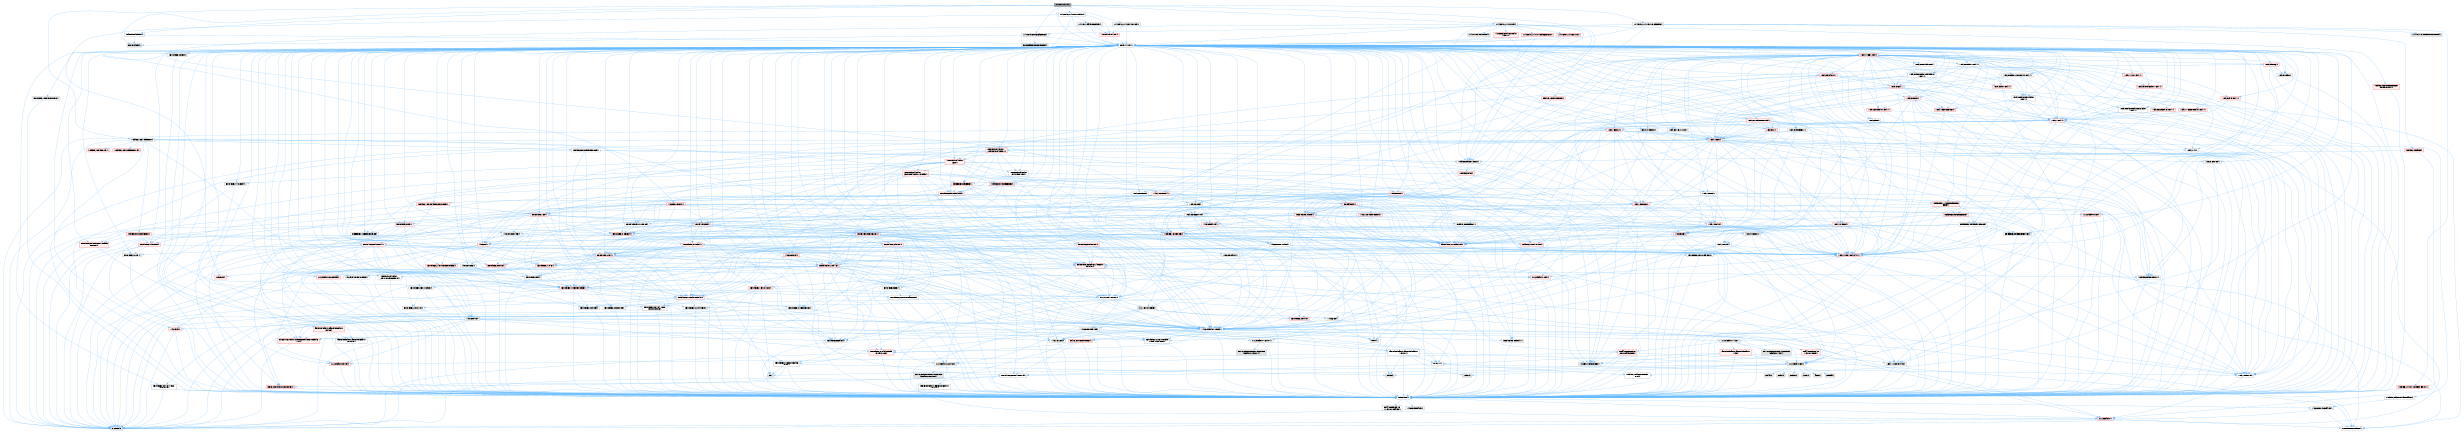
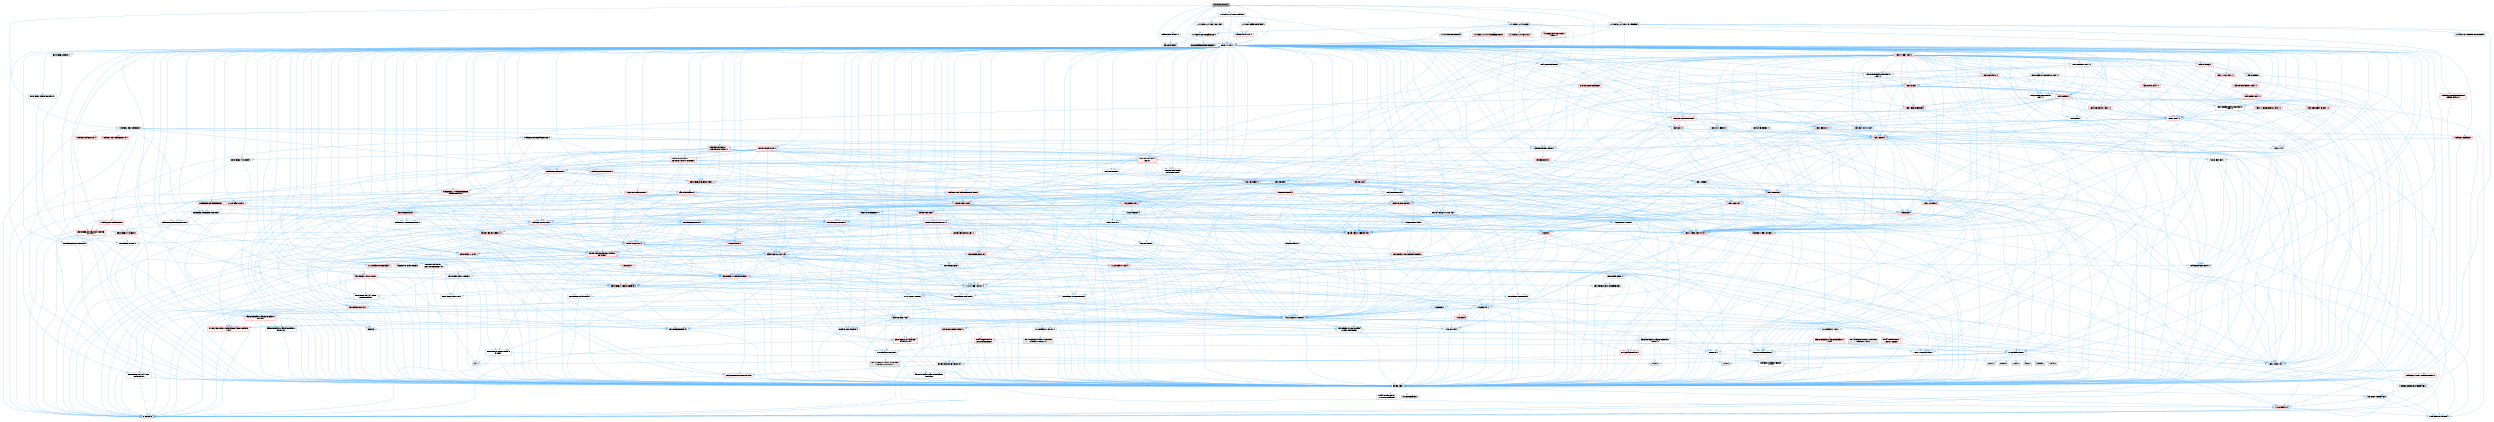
edge "Internationalization /Text.h" -> "Internationalization /TextLocalizationManager.h": now "Containers/BitArray.h" -> "Internationalization /TextLocalizationManager.h"
node "CoreGlobals.h": label "CoreGlobals.h" -> "GenericPlatform.h"
node "Delegates/MulticastDelegate Base.h": label "Delegates/MulticastDelegate Base.h" -> "Delegates/MulticastDelegate PlatformString.h"
edge "Misc/MemStack.h" -> "string.h": now "Misc/MemStack.h" -> "CoreTypes.h"
